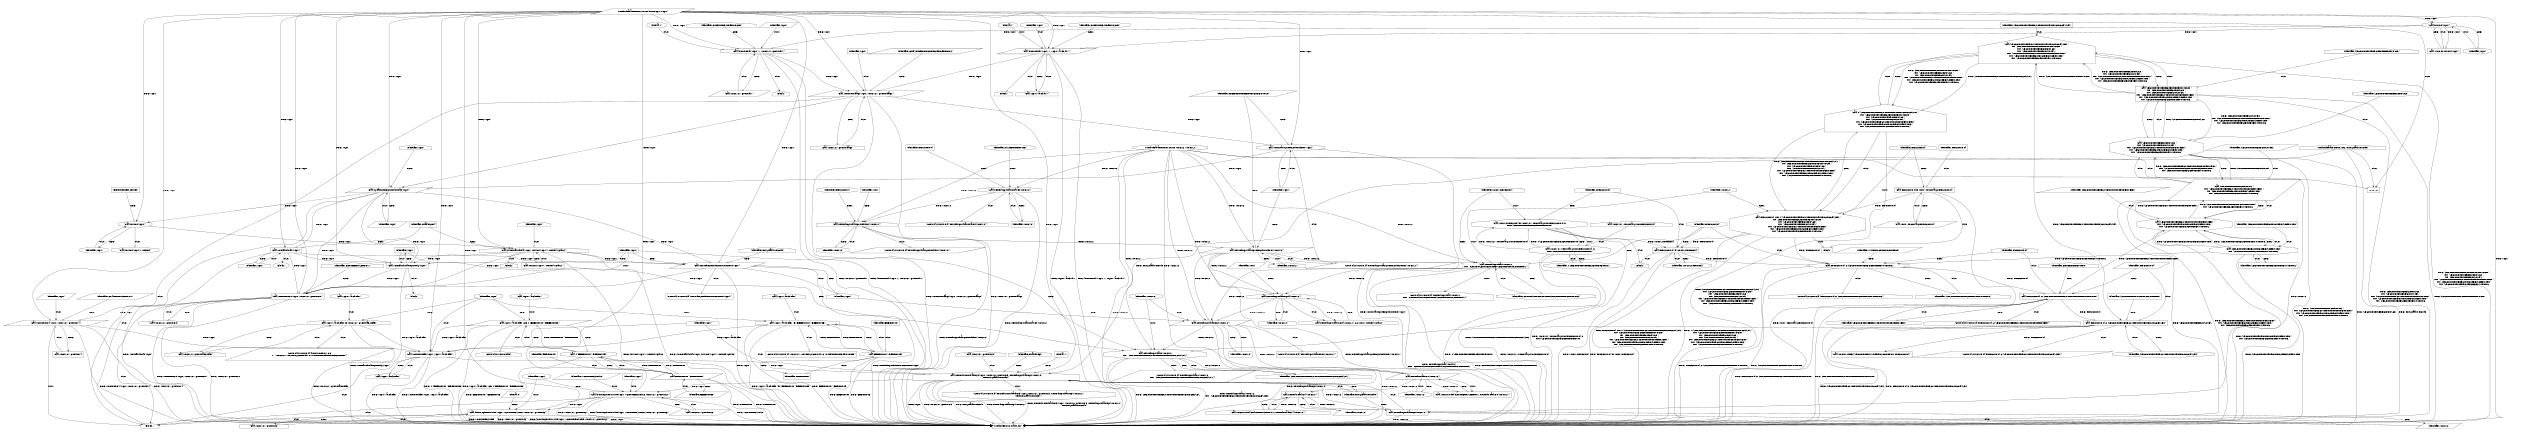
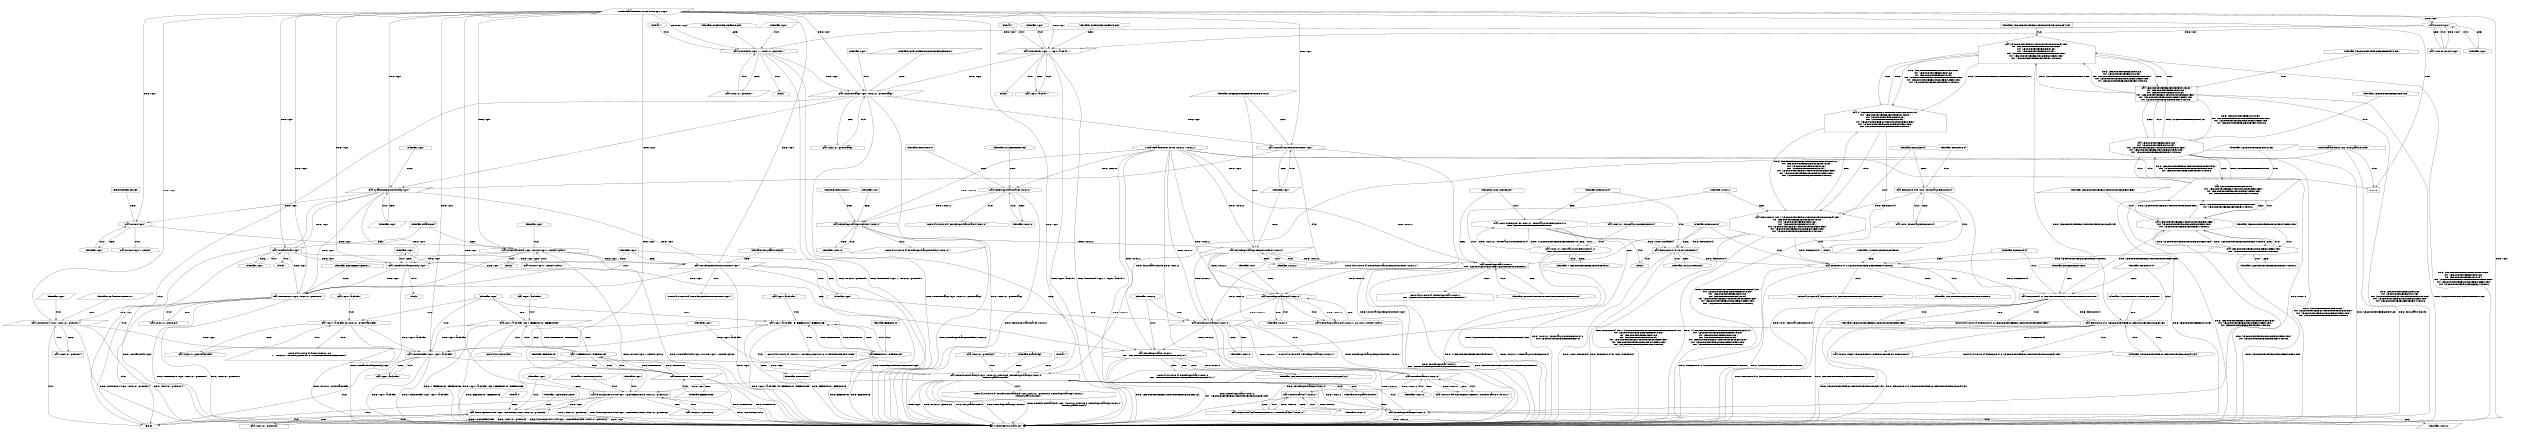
edge "(MethodParameterIn,struct kvm_vcpu *vcpu)" -> "(Call,kvm_set_dr(vcpu, 7, vmcs12->guest_dr7))": label "DDG: vcpu" -> "ENABLE: vcpu"
node "(ControlStructure,if (nested_cpu_has_exec(vmcs12)))": label "(ControlStructure,if (nested_cpu_has_exec(vmcs12)))" -> "(ControlStructure,if (nested_cpu_has_ept(vmcs12)))"
node "(Identifier,VCPU_REGS_RIP)": added
